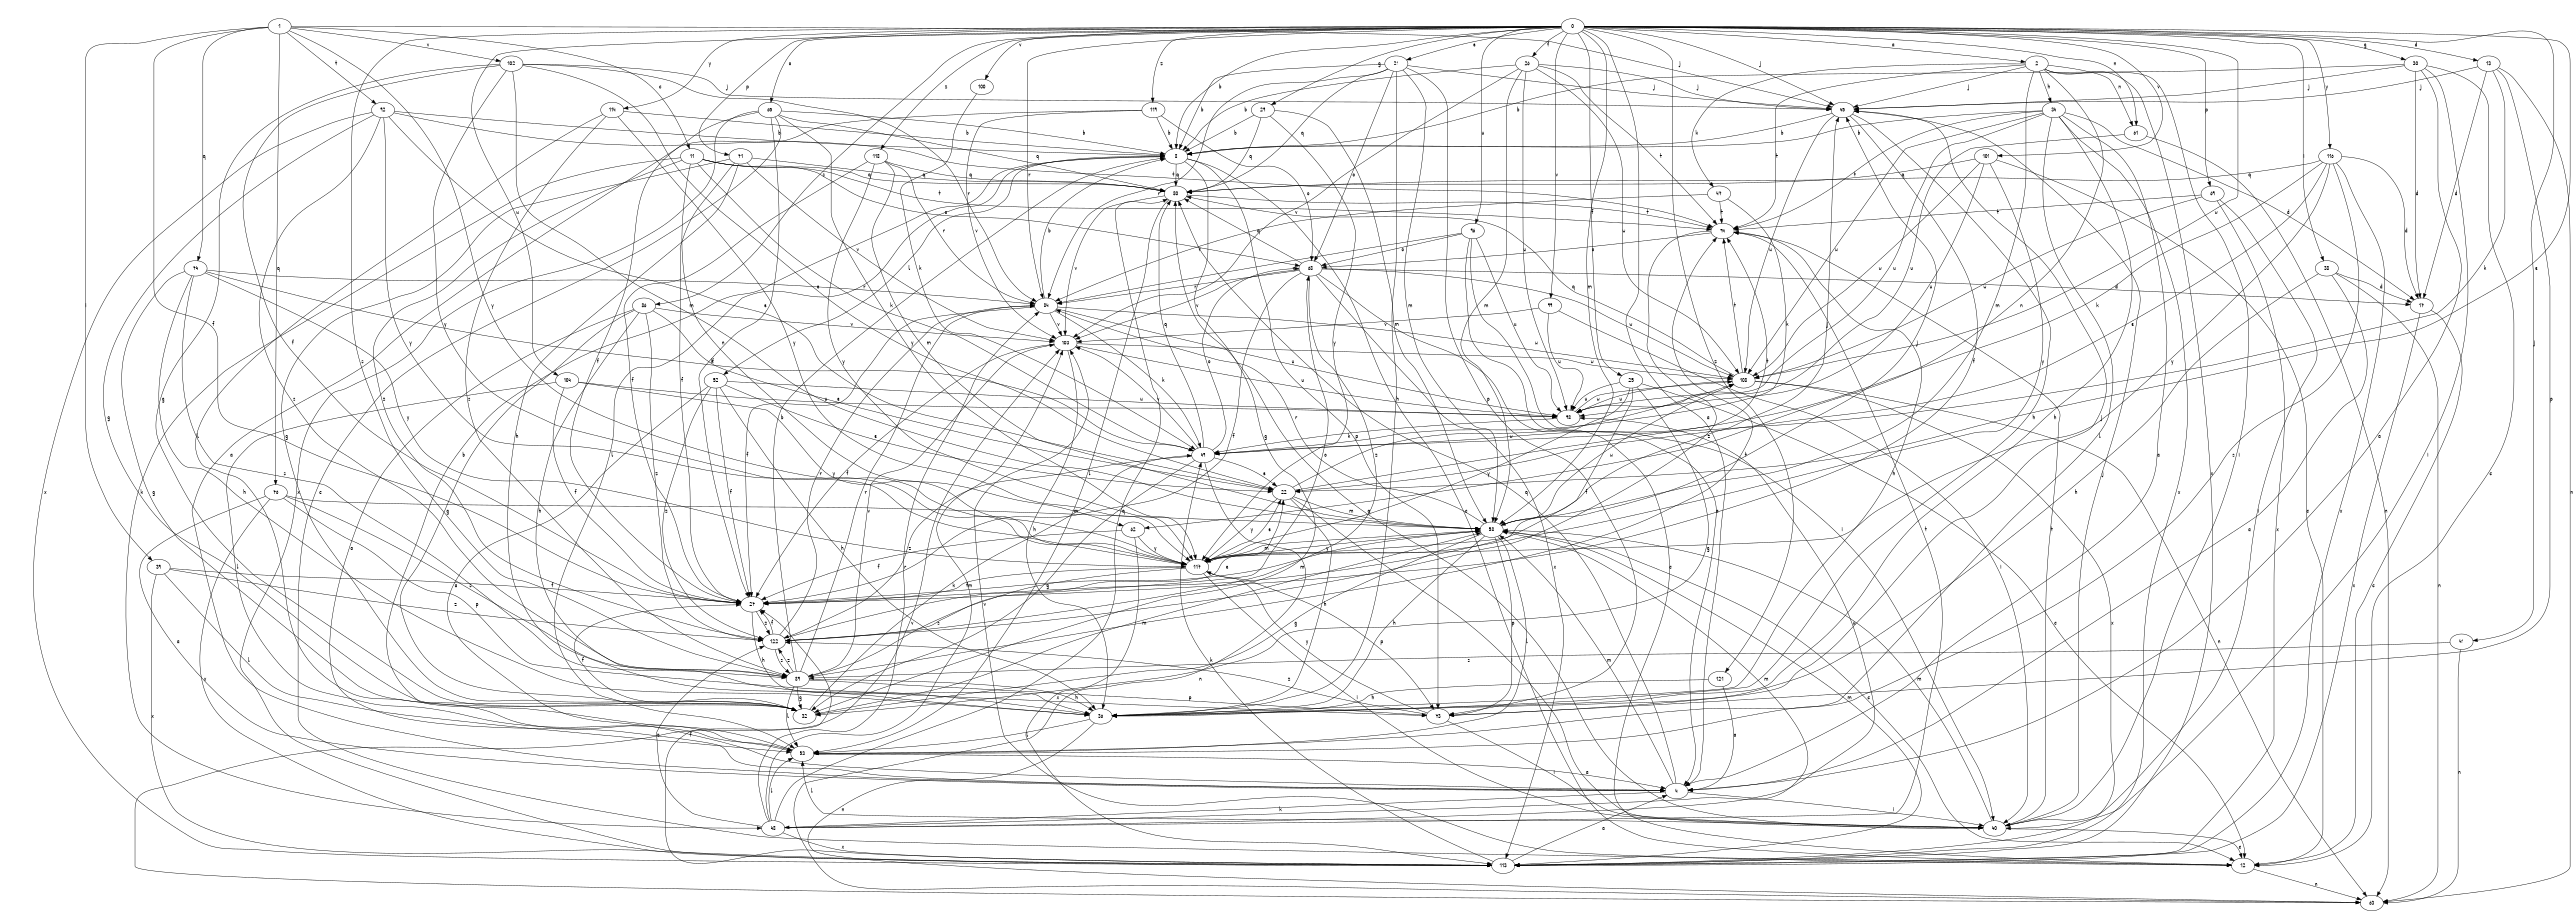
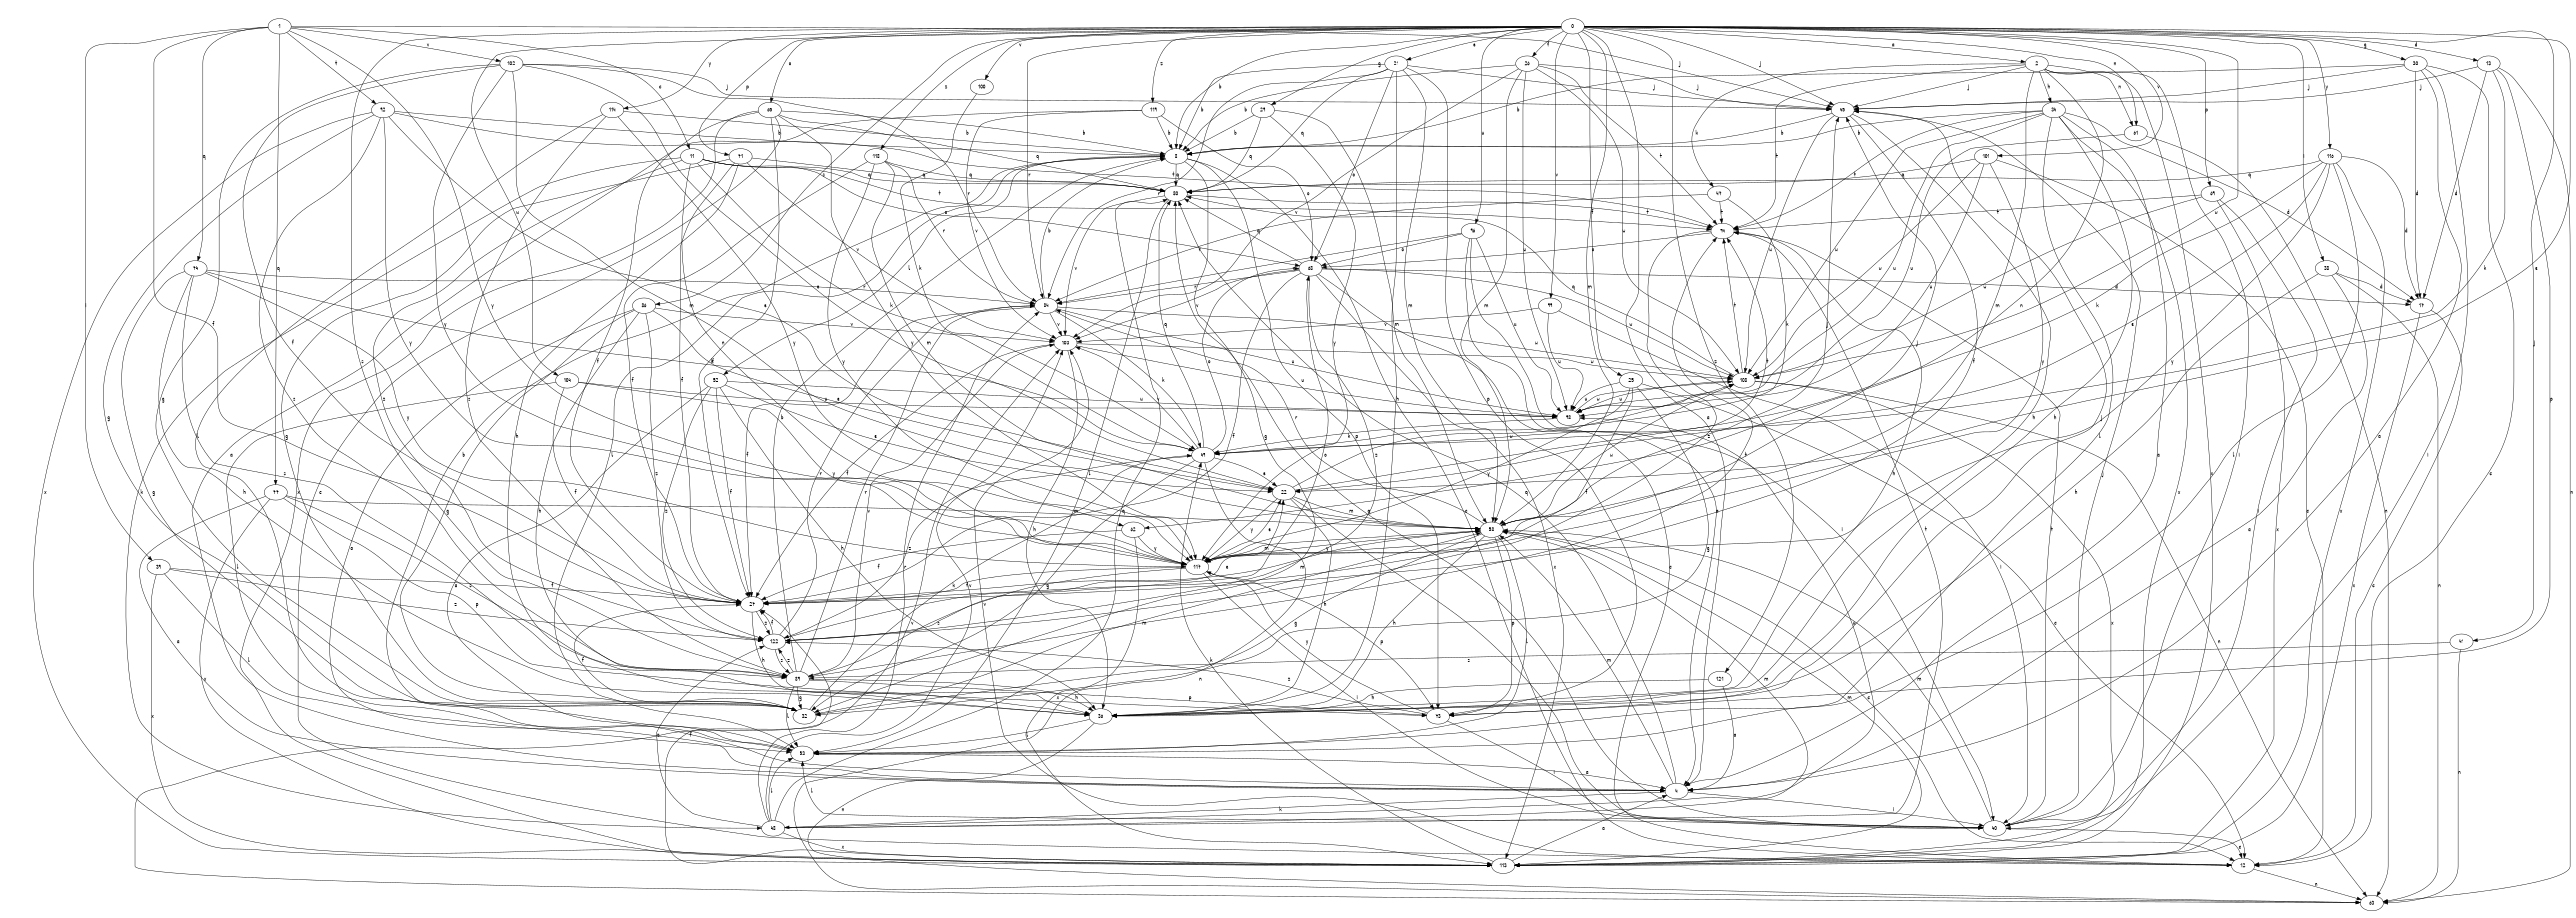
edge "116" -> "53": label "s" -> "l"
node "76": label "76" -> "77"
edge "48" -> "103": label "m" -> "v"
